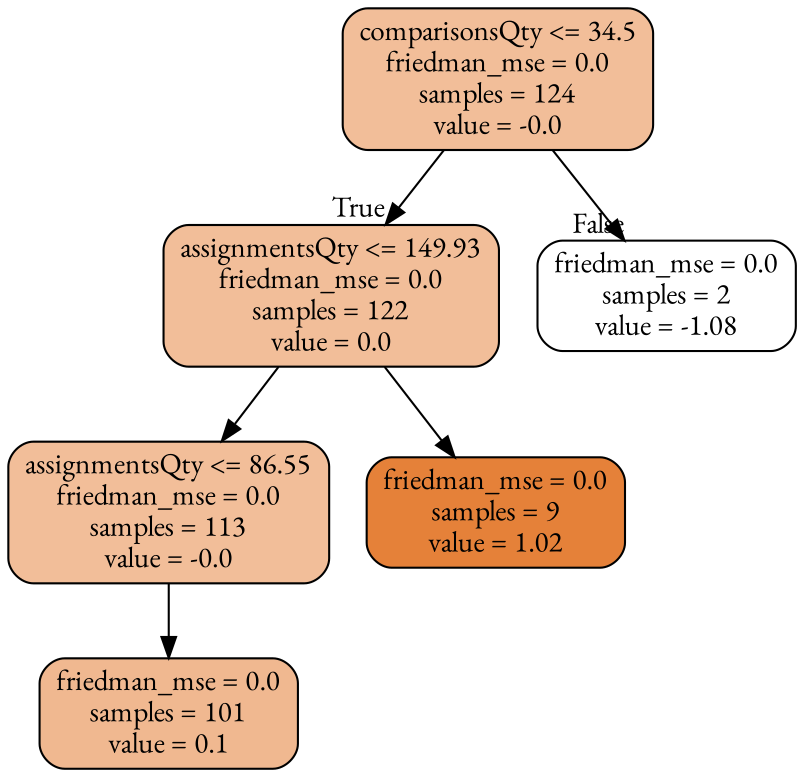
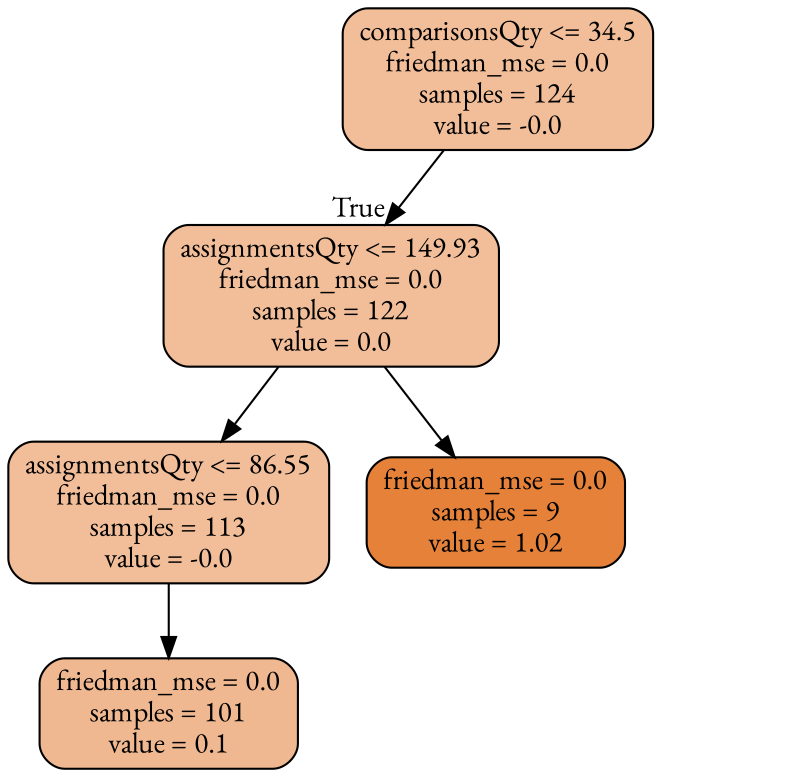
node "friedman_mse = 0.0 samples = 2 value = -1.08": removed
